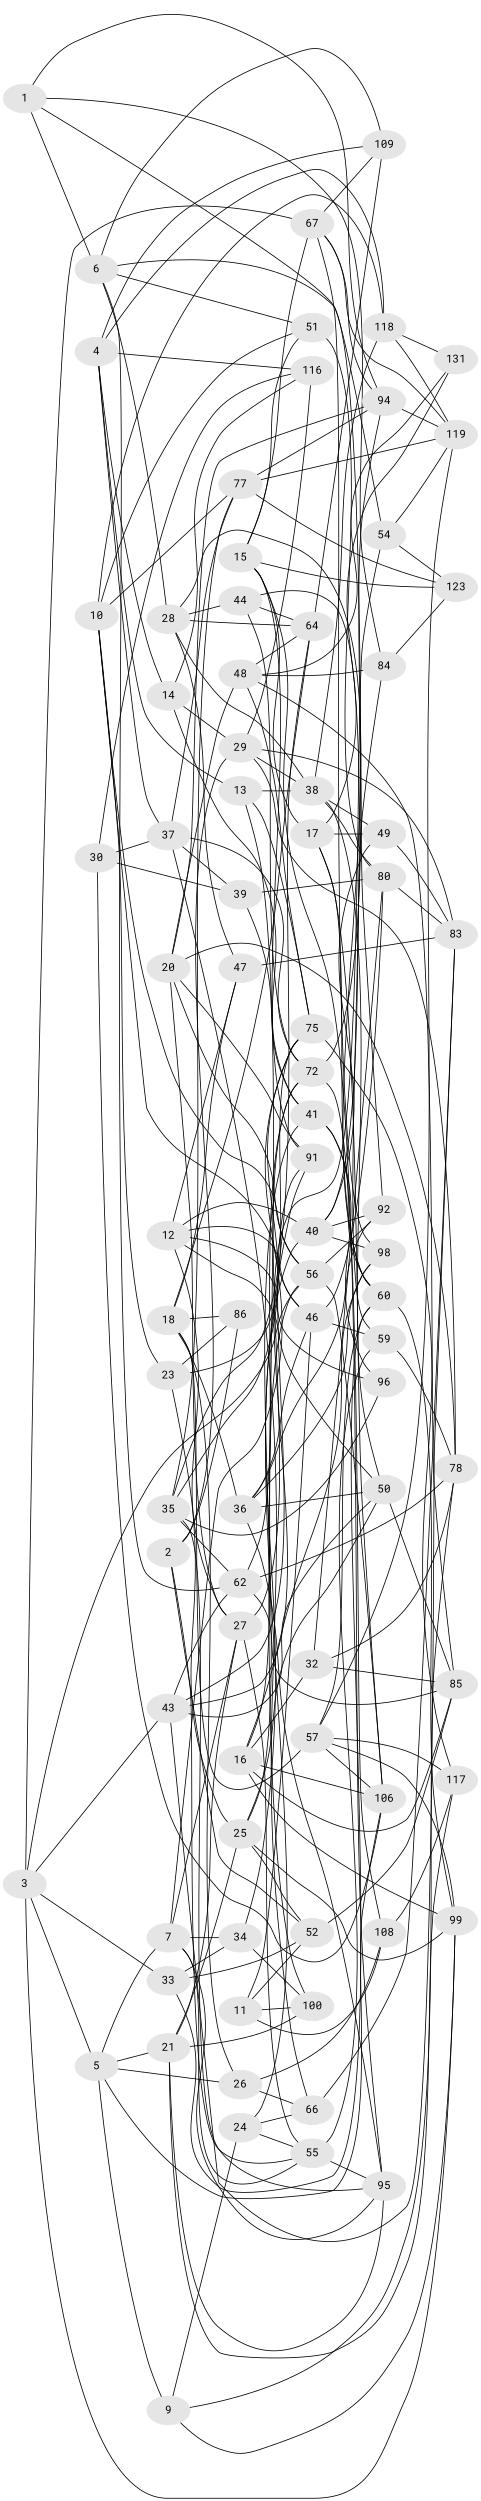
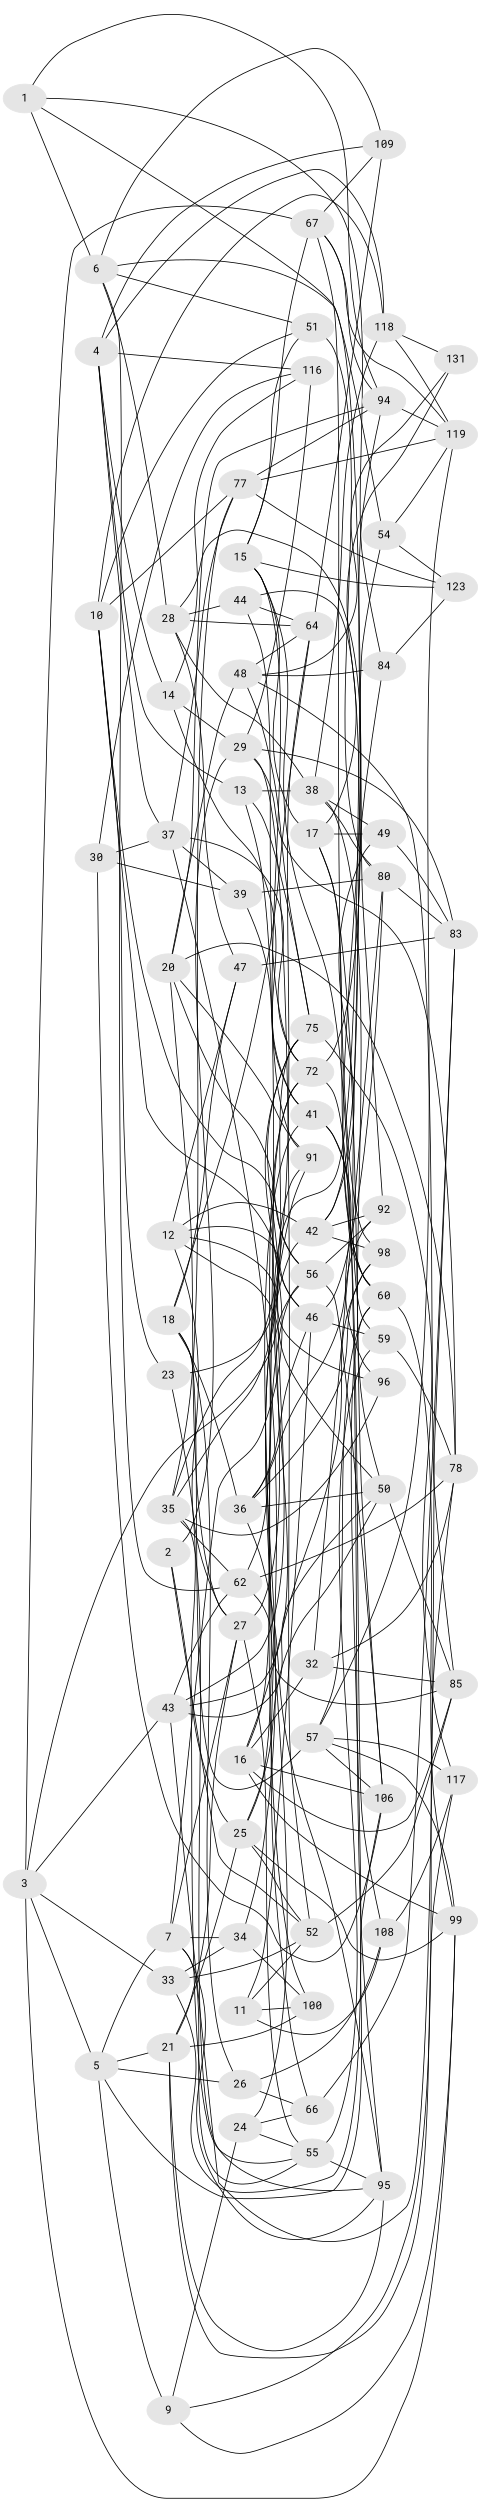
edge "29" -- "38": now "29" -- "52"
node "40": label "40" -> "42"
node "86": removed
